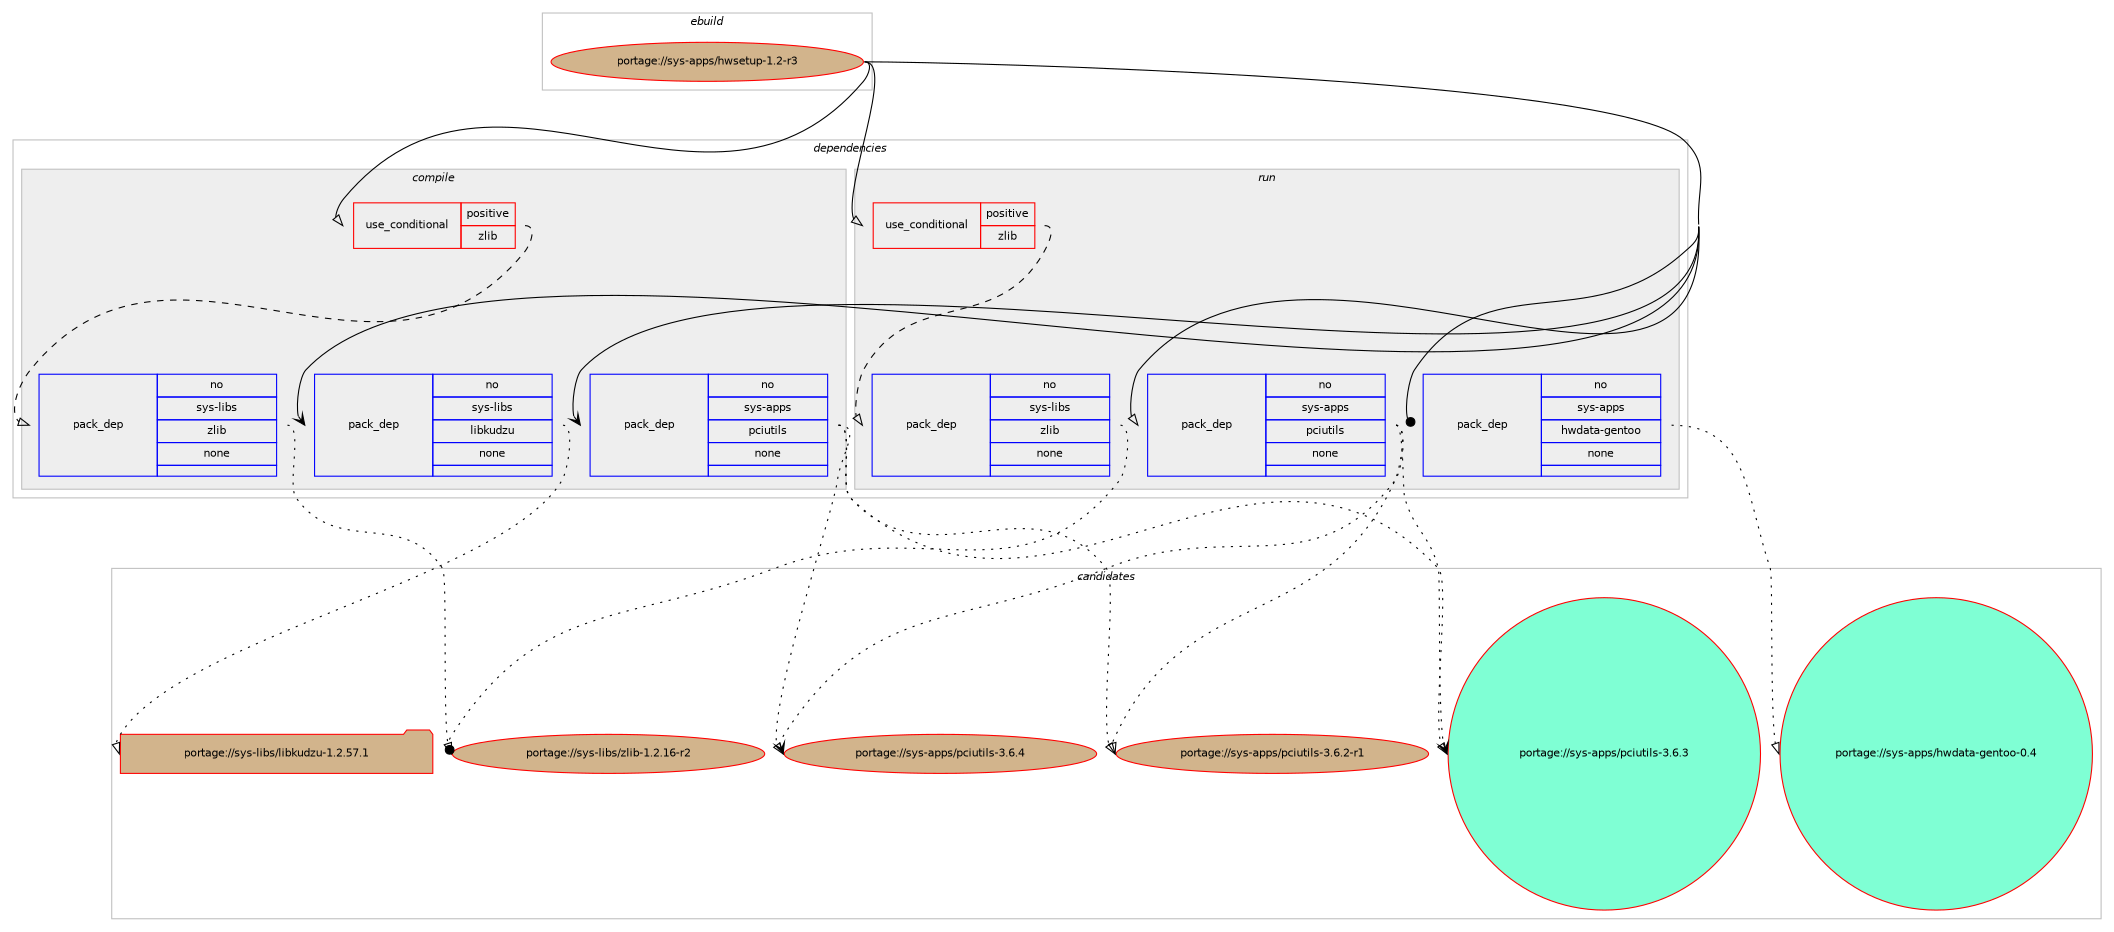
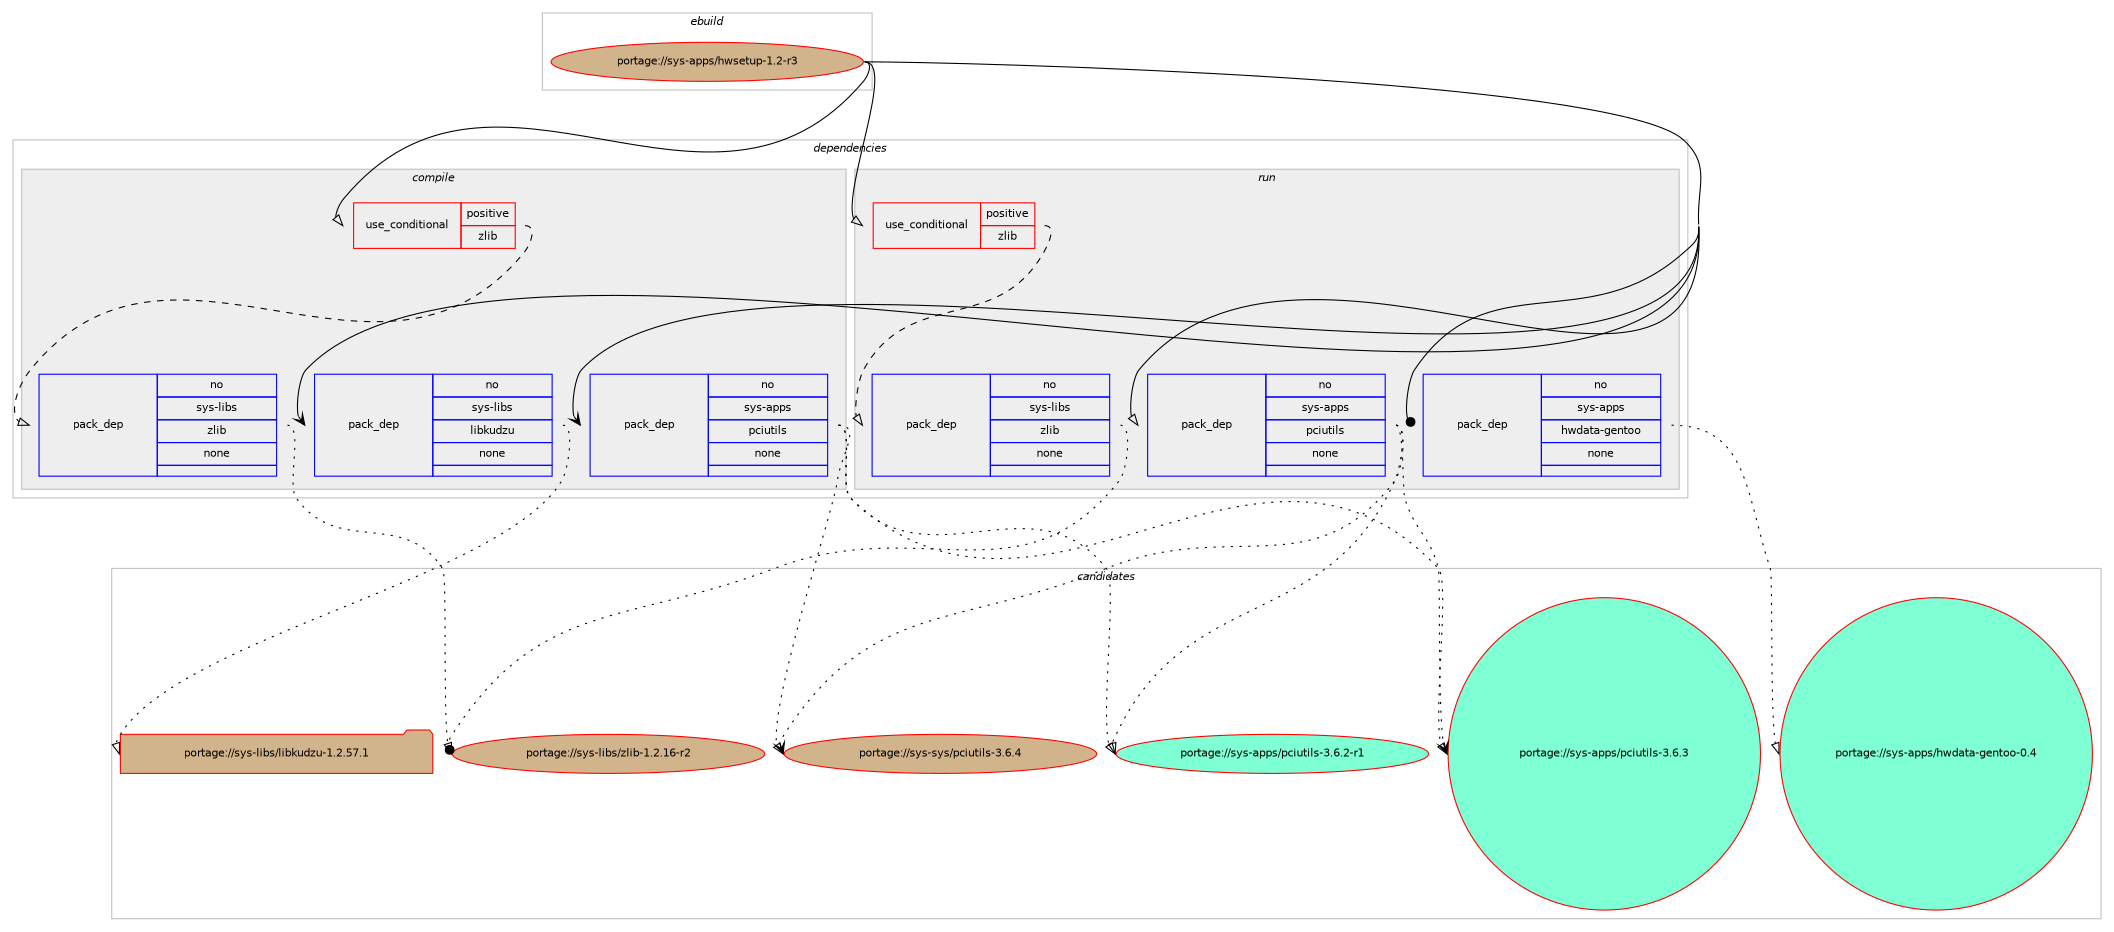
node "portage://sys-apps/pciutils-3.6.4": label "portage://sys-apps/pciutils-3.6.4" -> "portage://sys-sys/pciutils-3.6.4"
node "portage://sys-apps/pciutils-3.6.2-r1": fillcolor tan -> aquamarine
